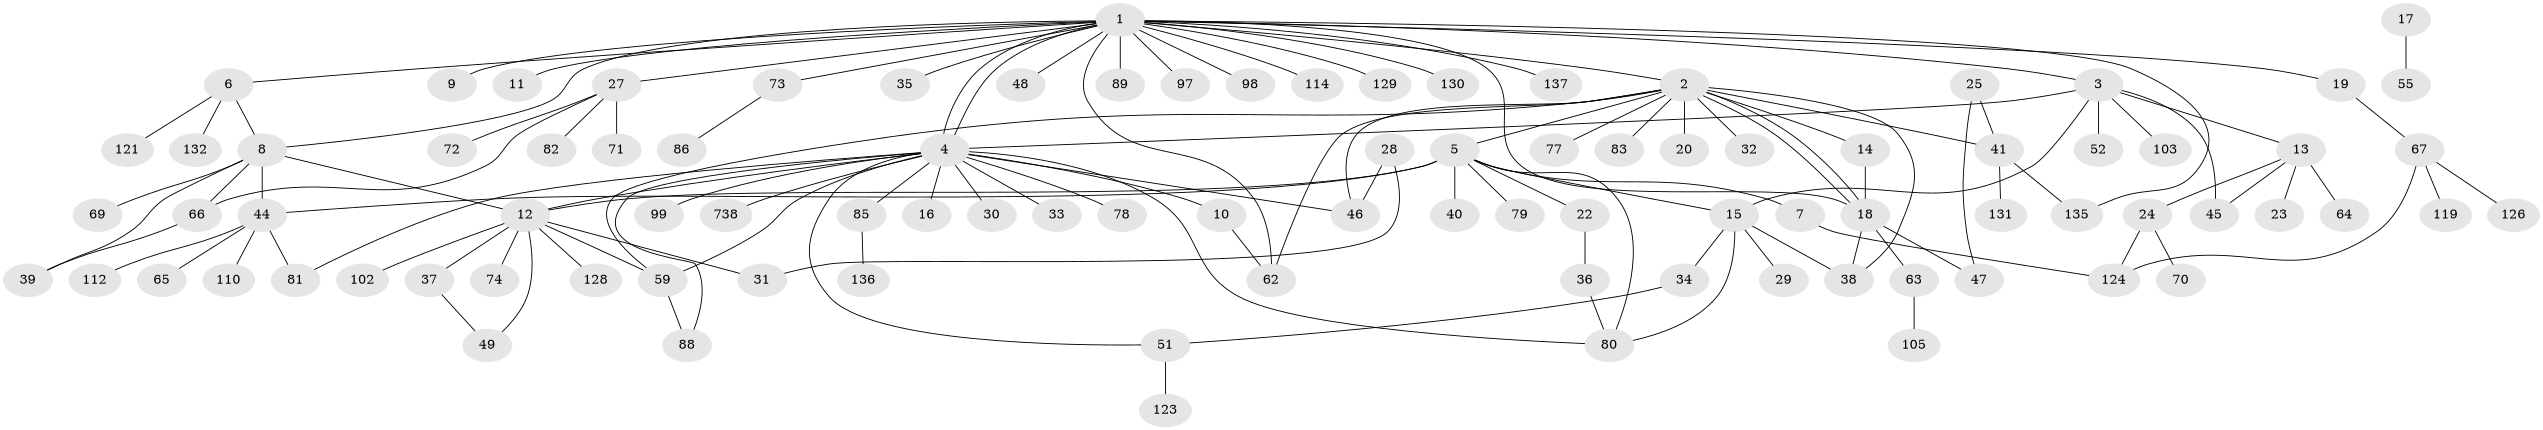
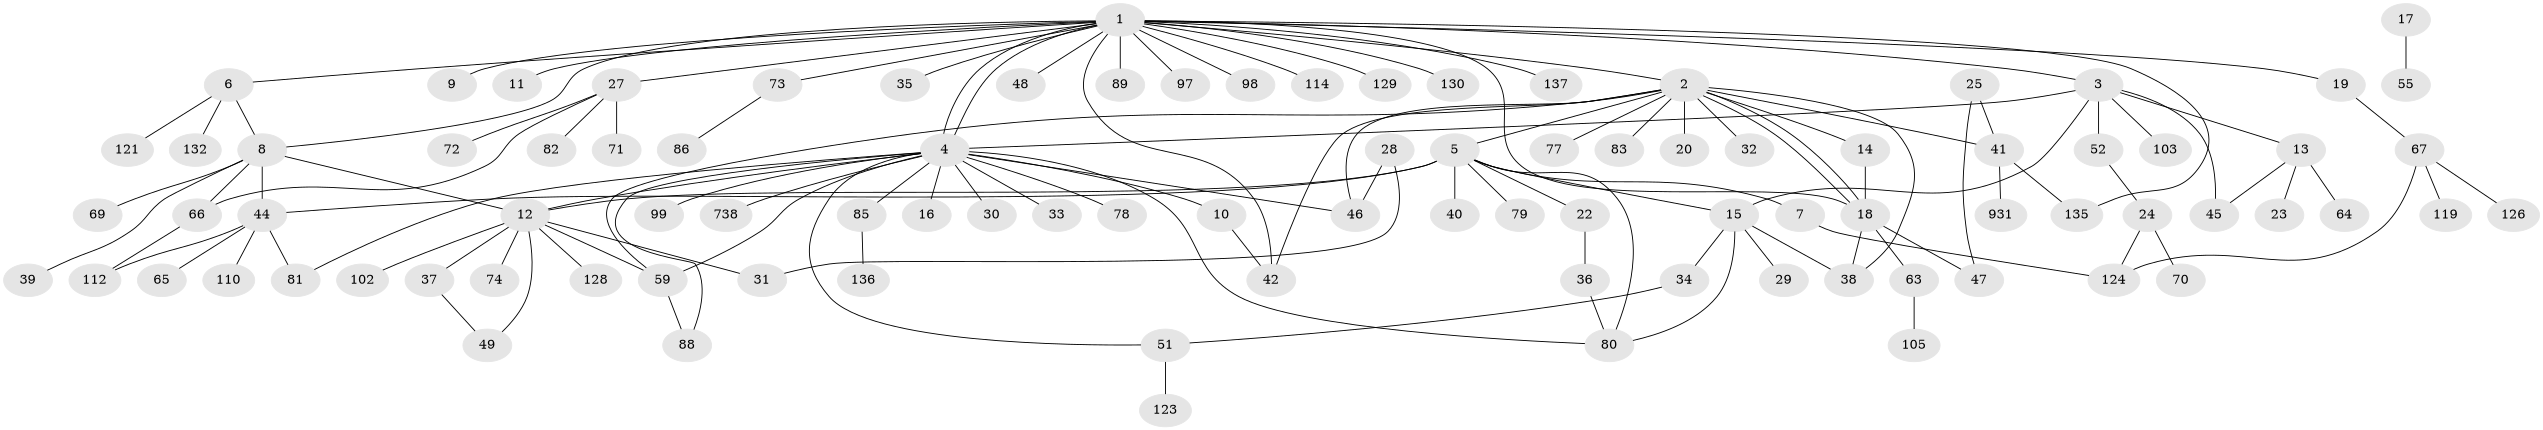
edge "13" -- "24": now "52" -- "24"
node "131": label "131" -> "931"
edge "66" -- "39": now "66" -- "112"
node "62": label "62" -> "42"
